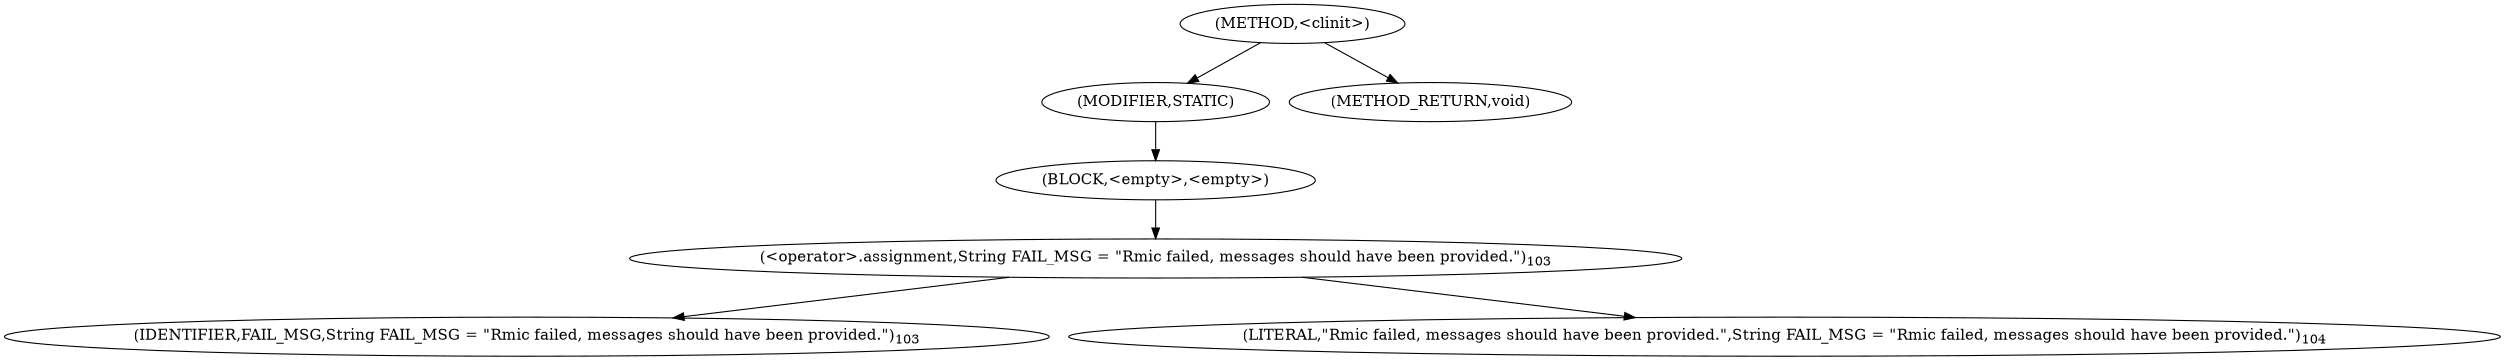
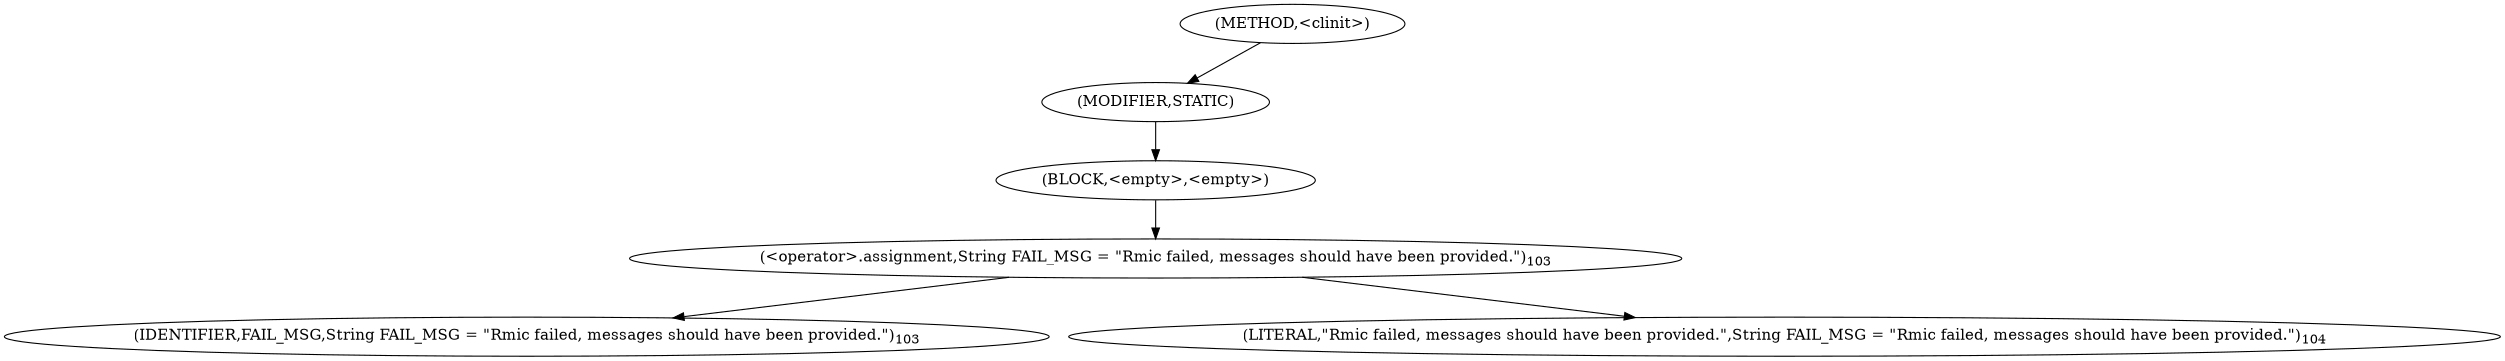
node "(METHOD_RETURN,void)": removed
